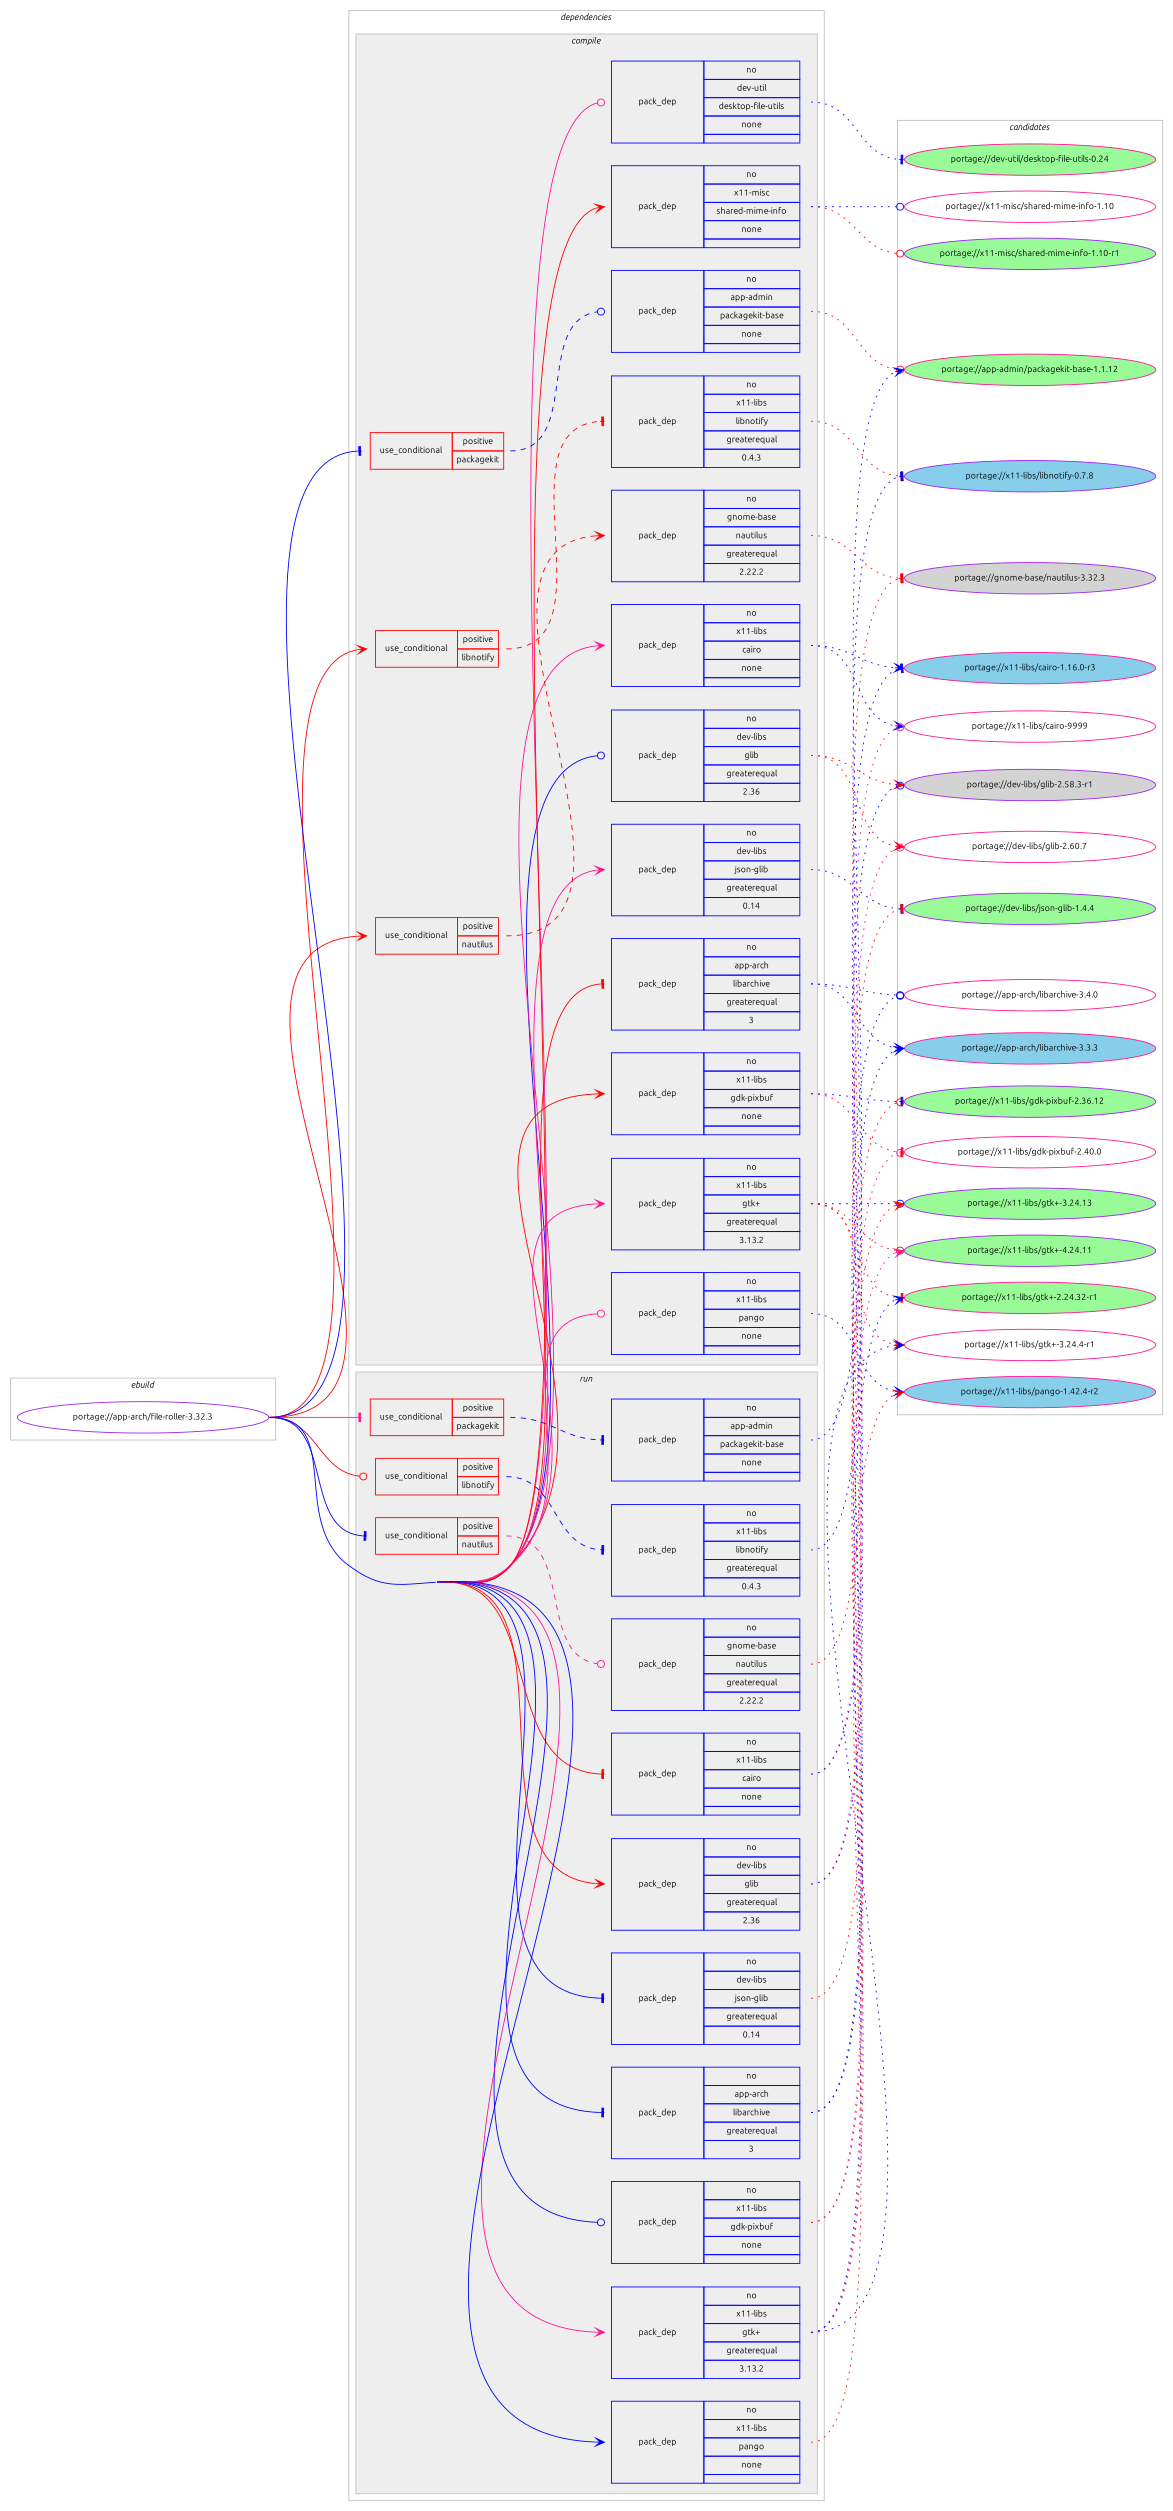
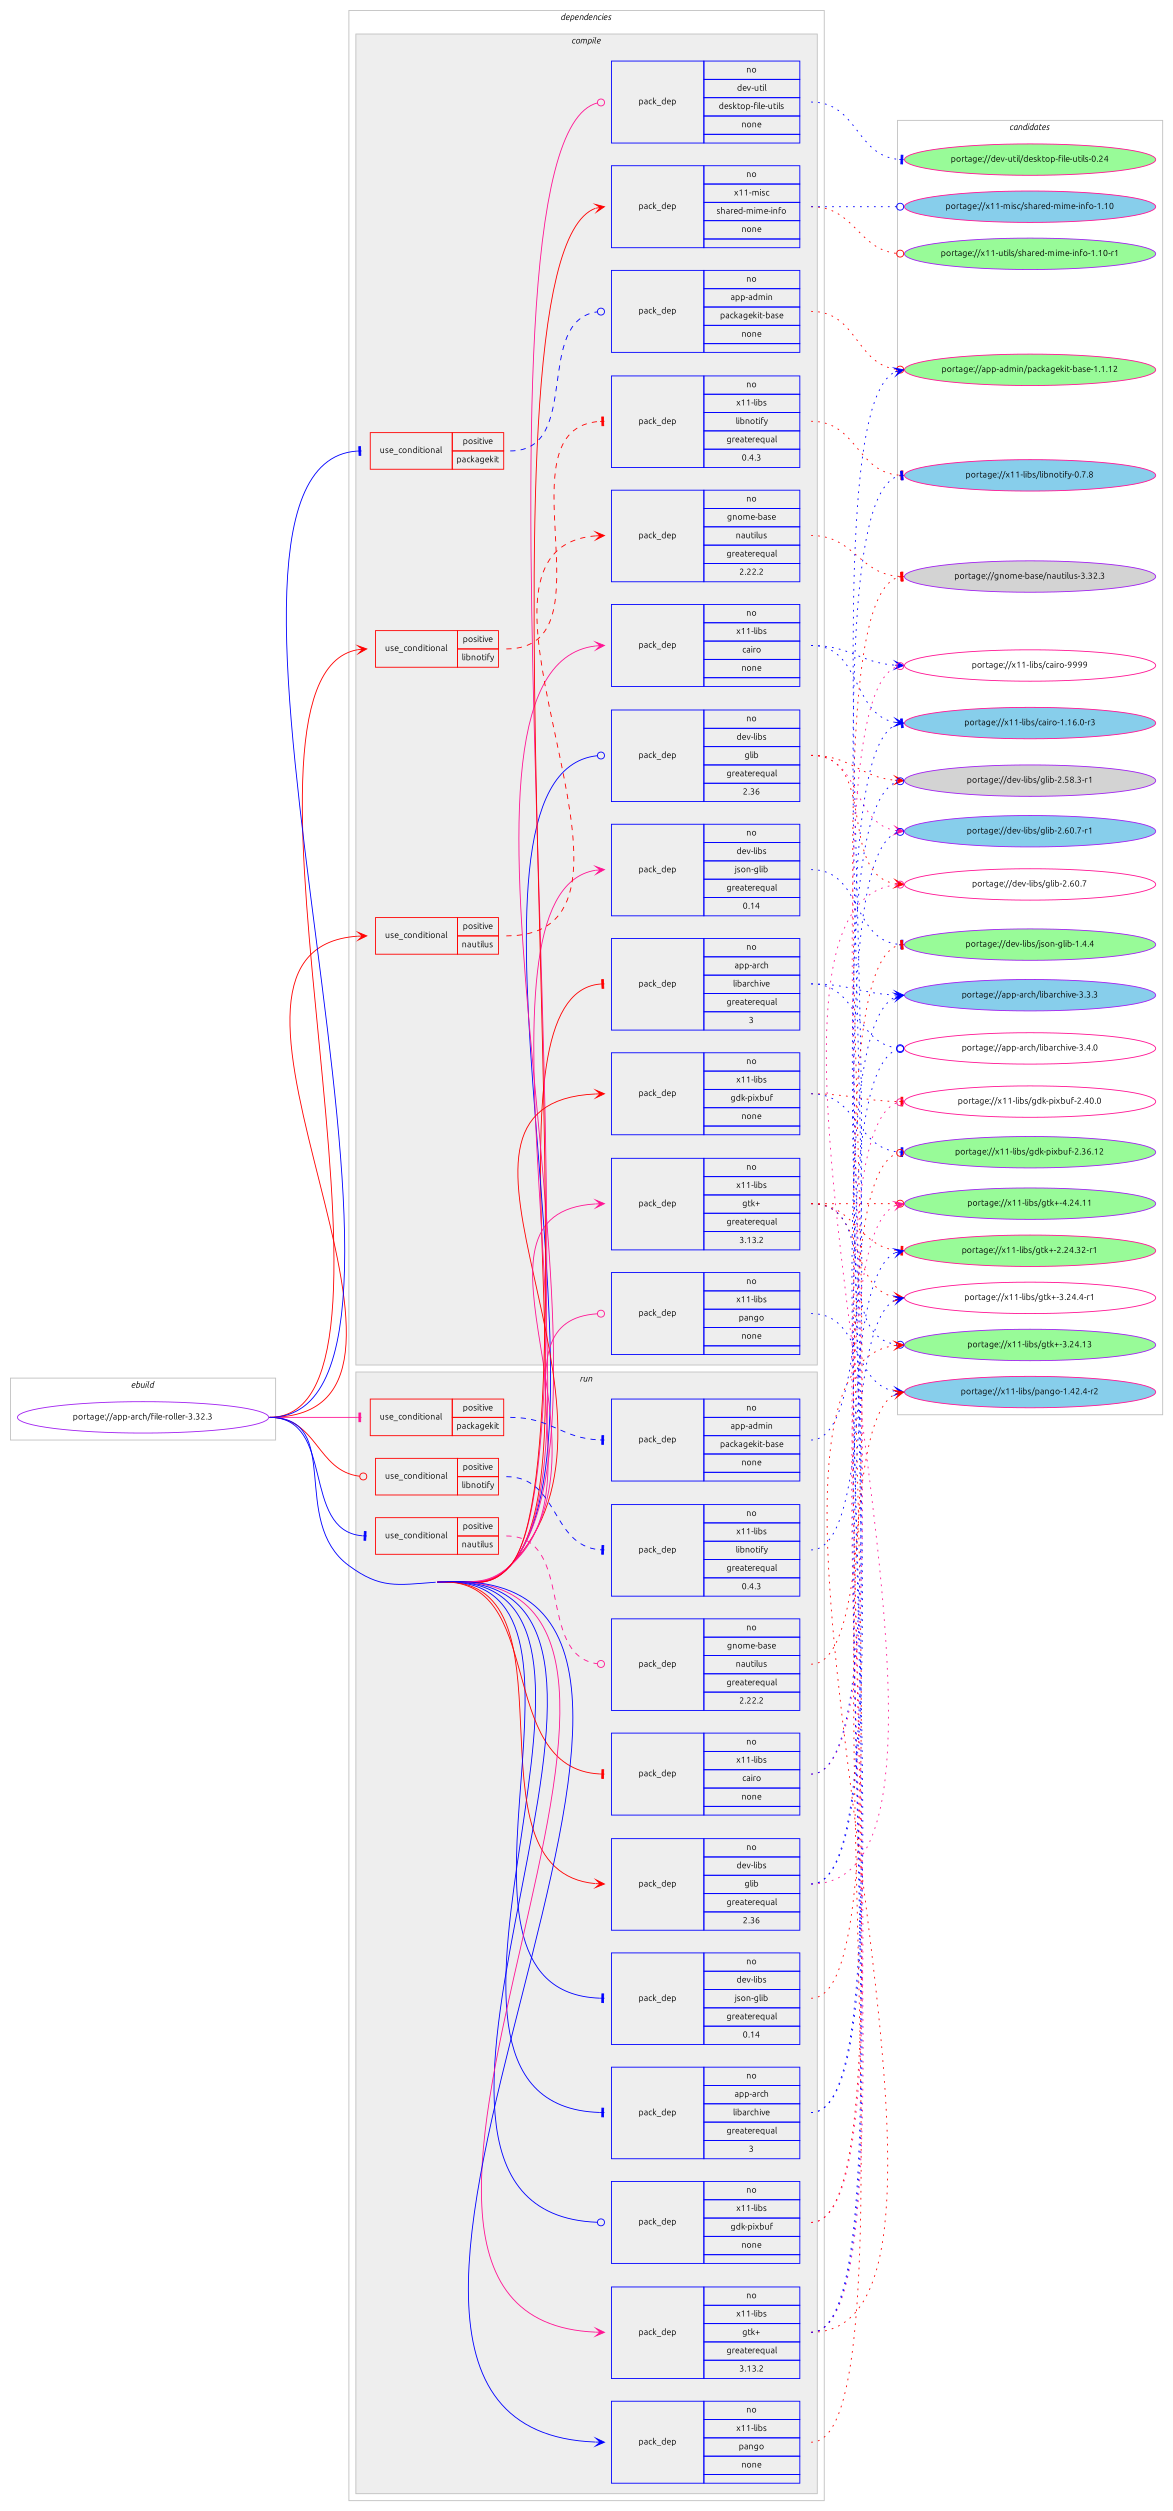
node "portage://x11-misc/shared-mime-info-1.10": fillcolor white -> skyblue
node "portage://x11-misc/shared-mime-info-1.10-r1": label "portage://x11-misc/shared-mime-info-1.10-r1" -> "portage://x11-utils/shared-mime-info-1.10-r1"
node "portage://x11-libs/libnotify-0.7.8": color purple -> deeppink
node "portage://dev-libs/glib-2.60.7-r1": added
node "portage://app-arch/libarchive-3.3.3": color deeppink -> purple
